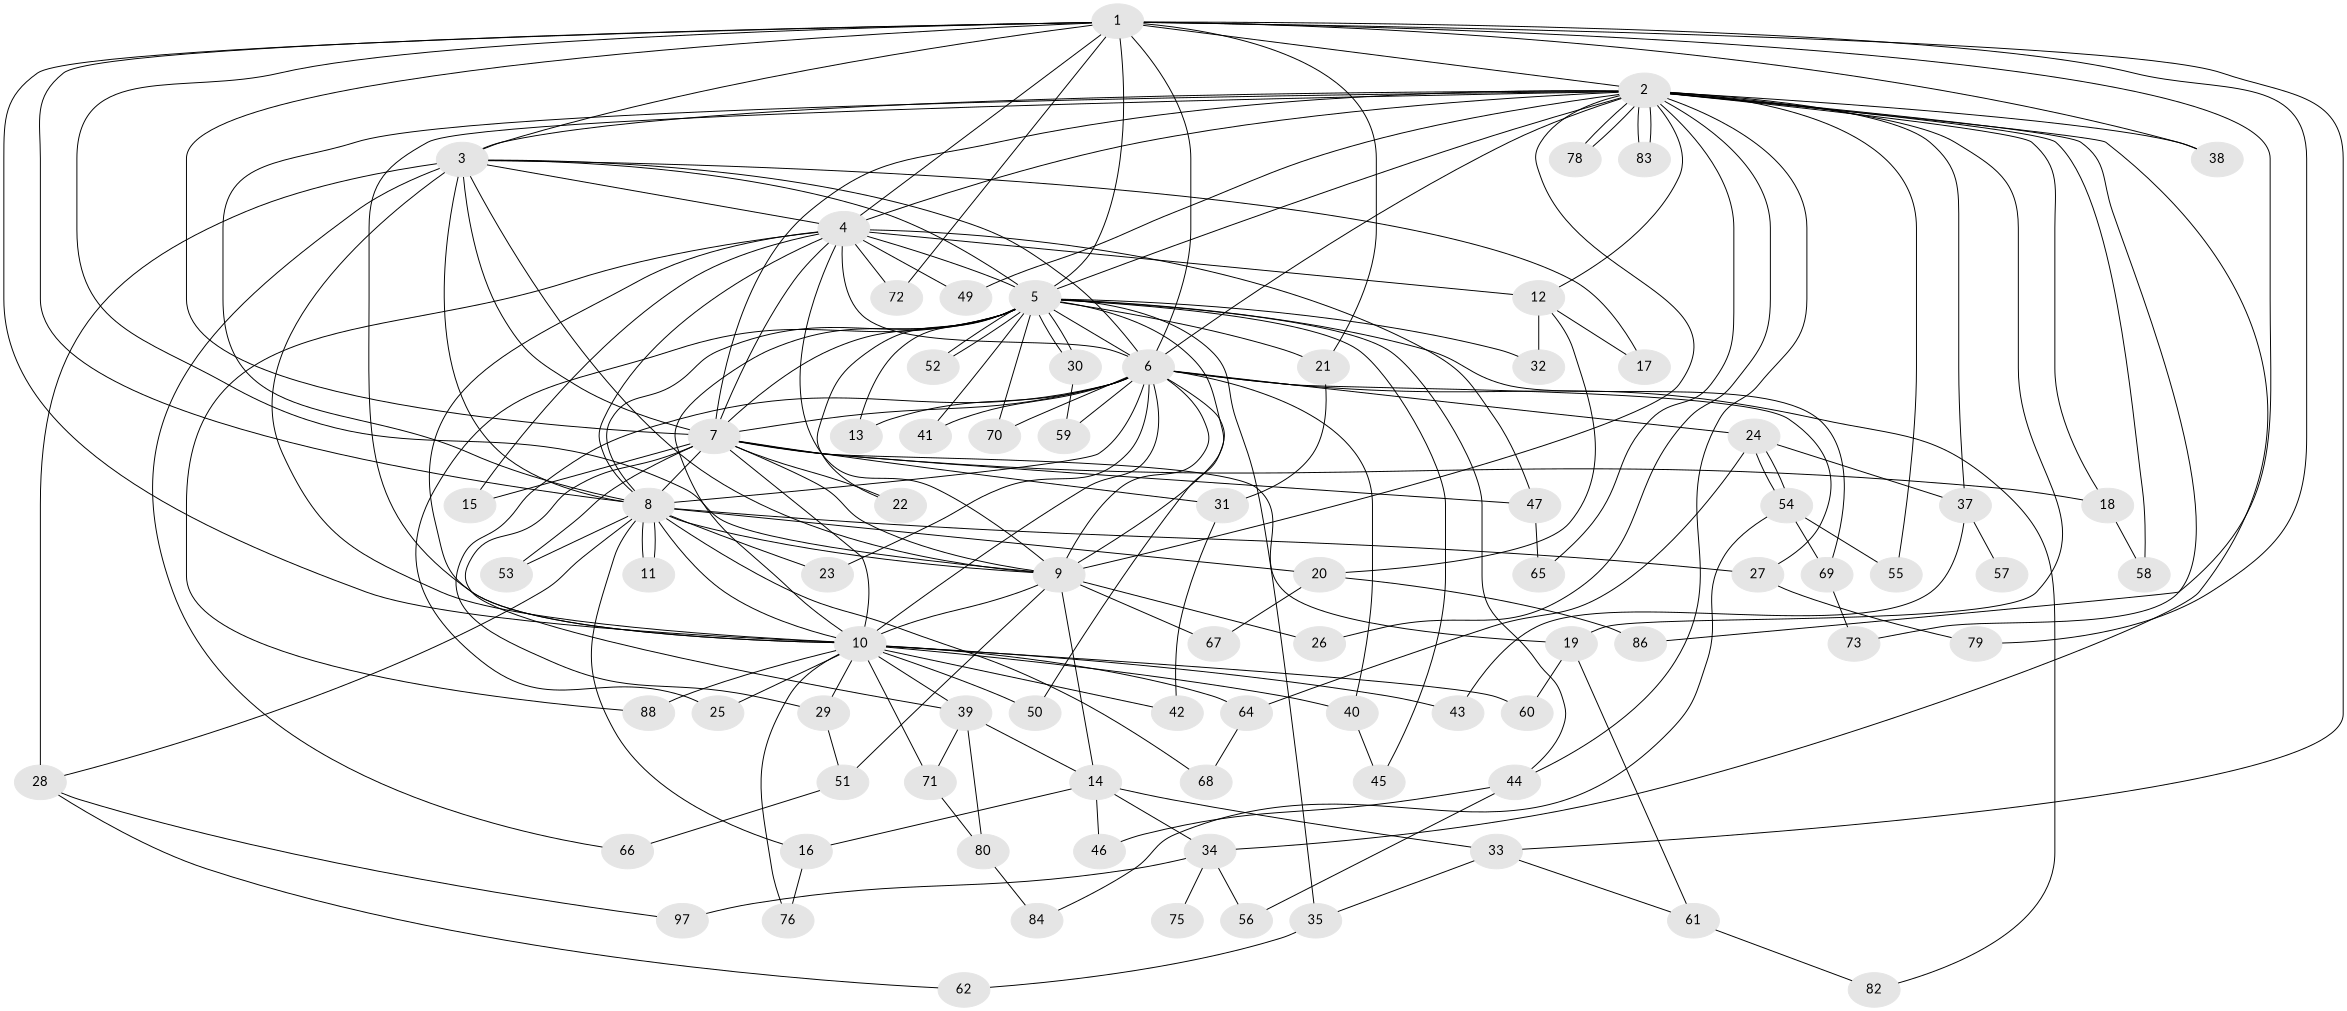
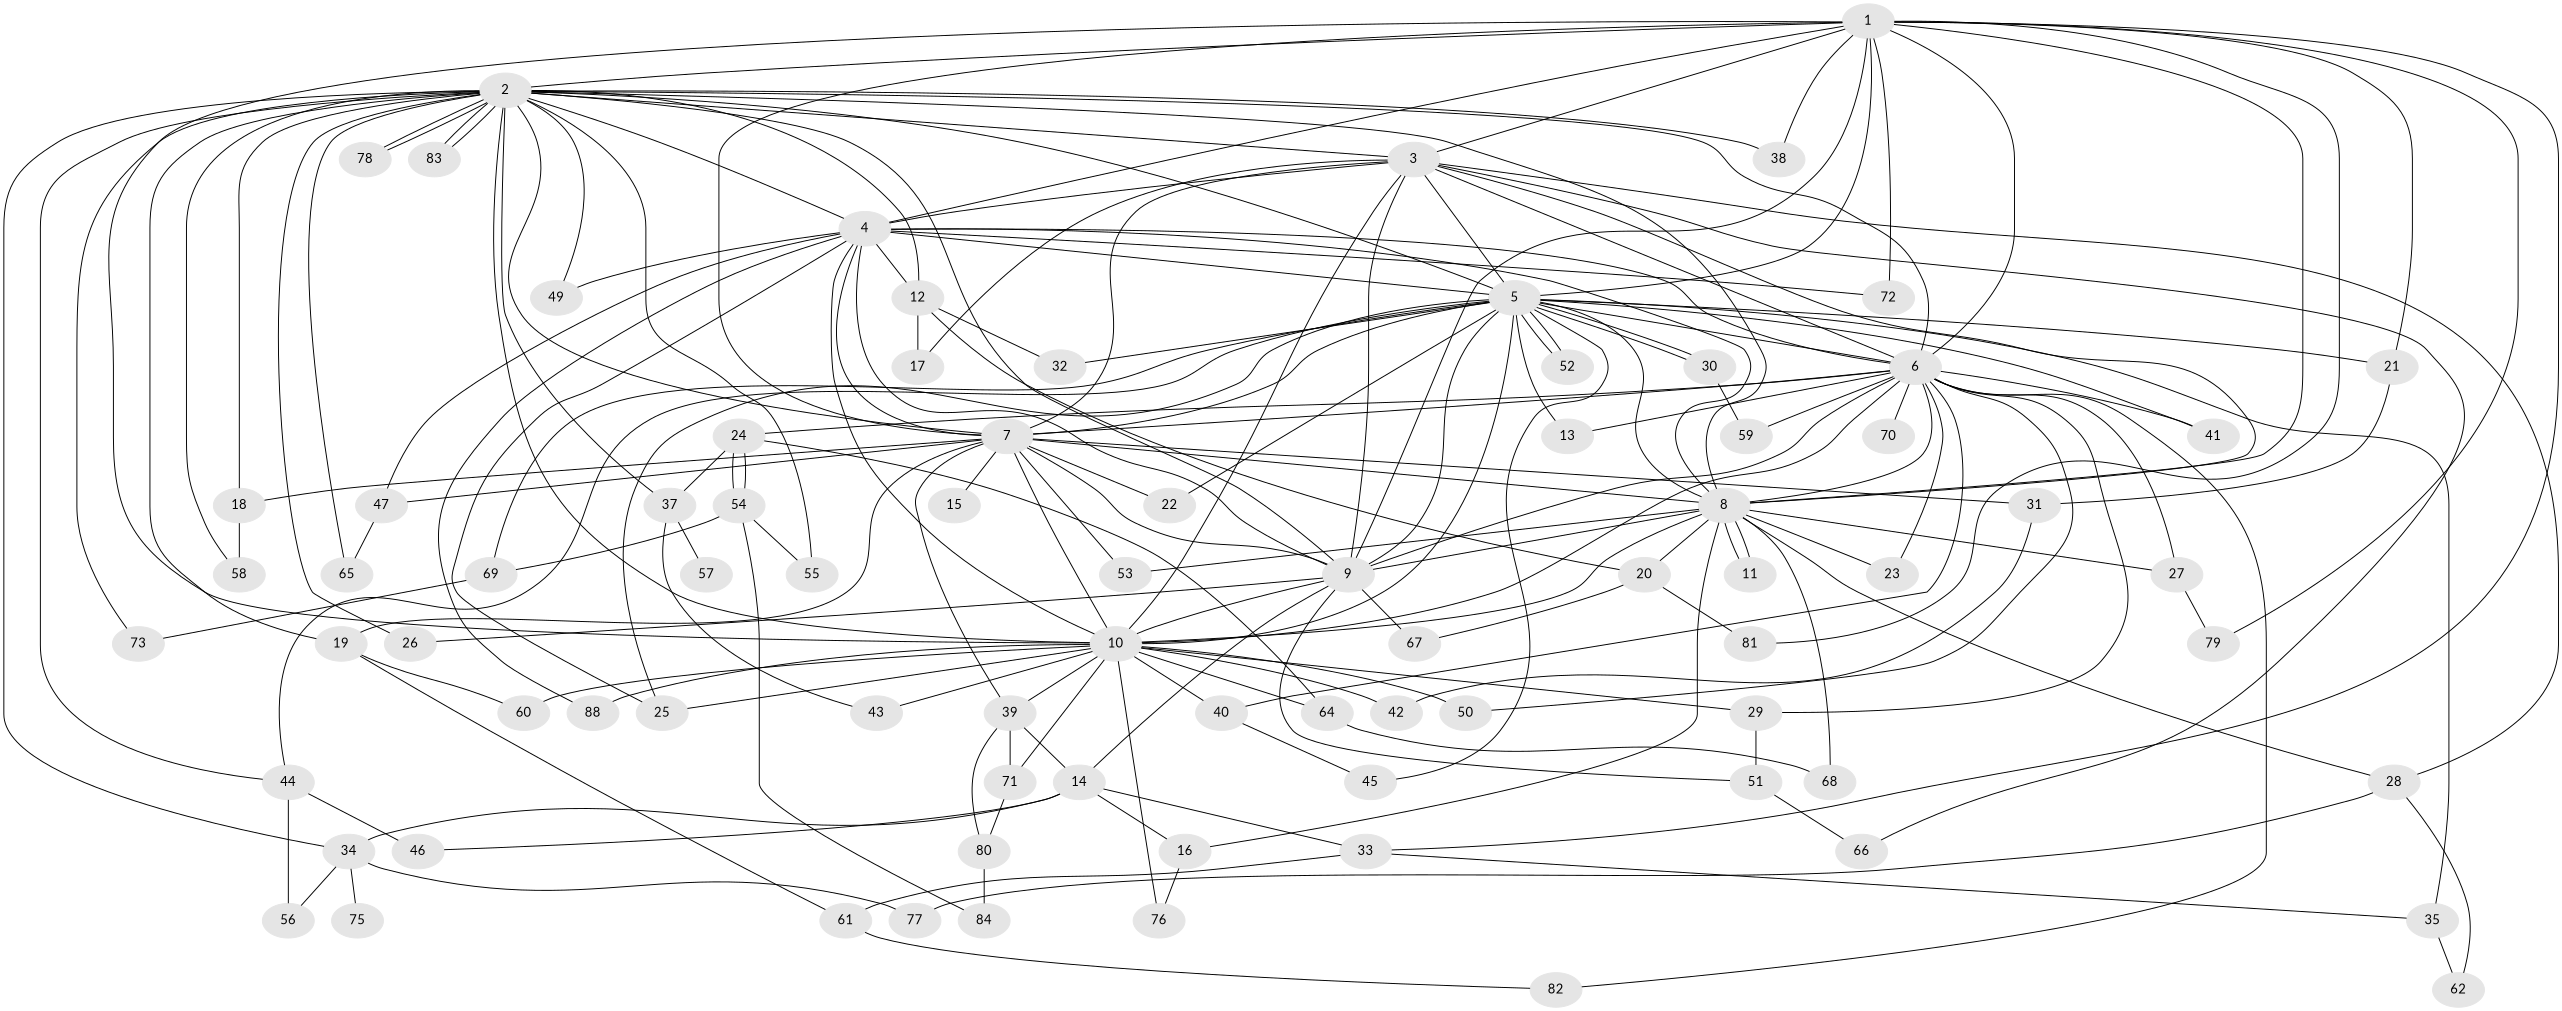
edge "4" -- "15": now "4" -- "25"
edge "5" -- "70": removed
node "86": label "86" -> "81"
node "97": label "97" -> "77"
